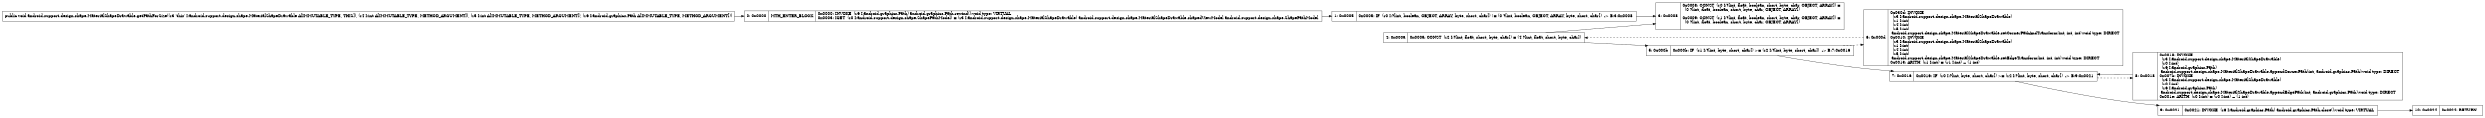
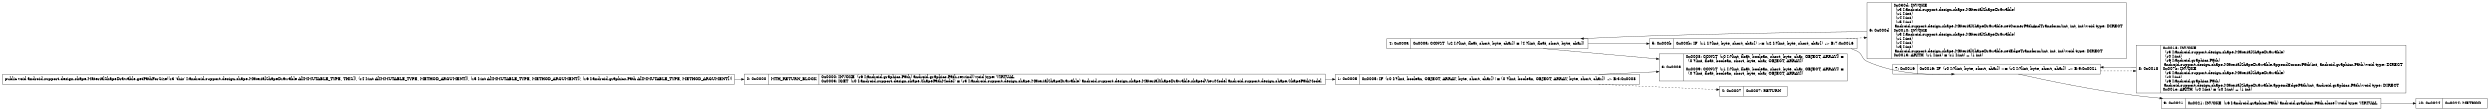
node "0: 0x0000": text "MTH_ENTER_BLOCK" -> "MTH_RETURN_BLOCK"
edge "6: 0x000d" -> "4: 0x000a": style dashed -> solid
node "2: 0x0007": added
node "10: 0x0024": text "0x0024: RETURN" -> "0x0024: METHOD"
